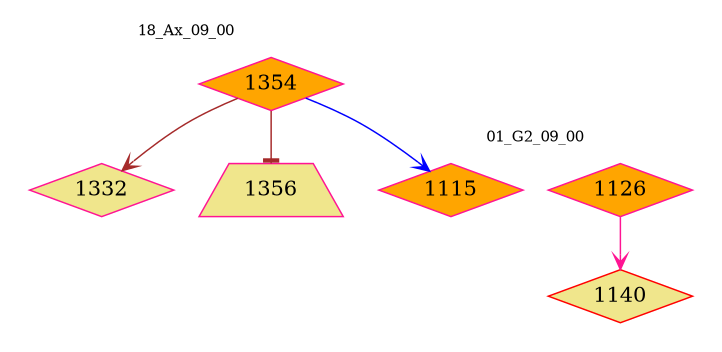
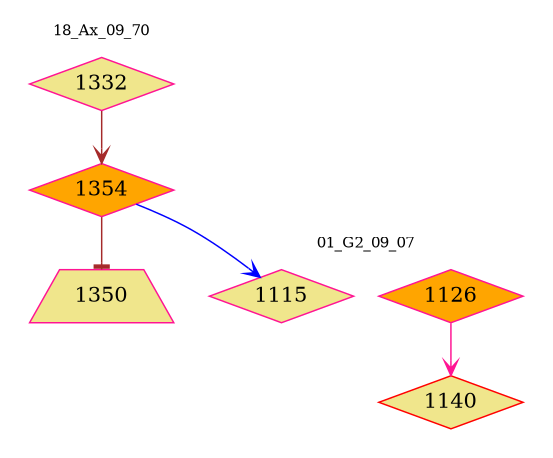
cluster "18_Ax_09_00": label "18_Ax_09_00" -> "18_Ax_09_70"
edge "1354" -> "1332": reversed
cluster "01_G2_09_00": label "01_G2_09_00" -> "01_G2_09_07"
node "1356": label "1356" -> "1350"
node "1115": fillcolor orange -> khaki
